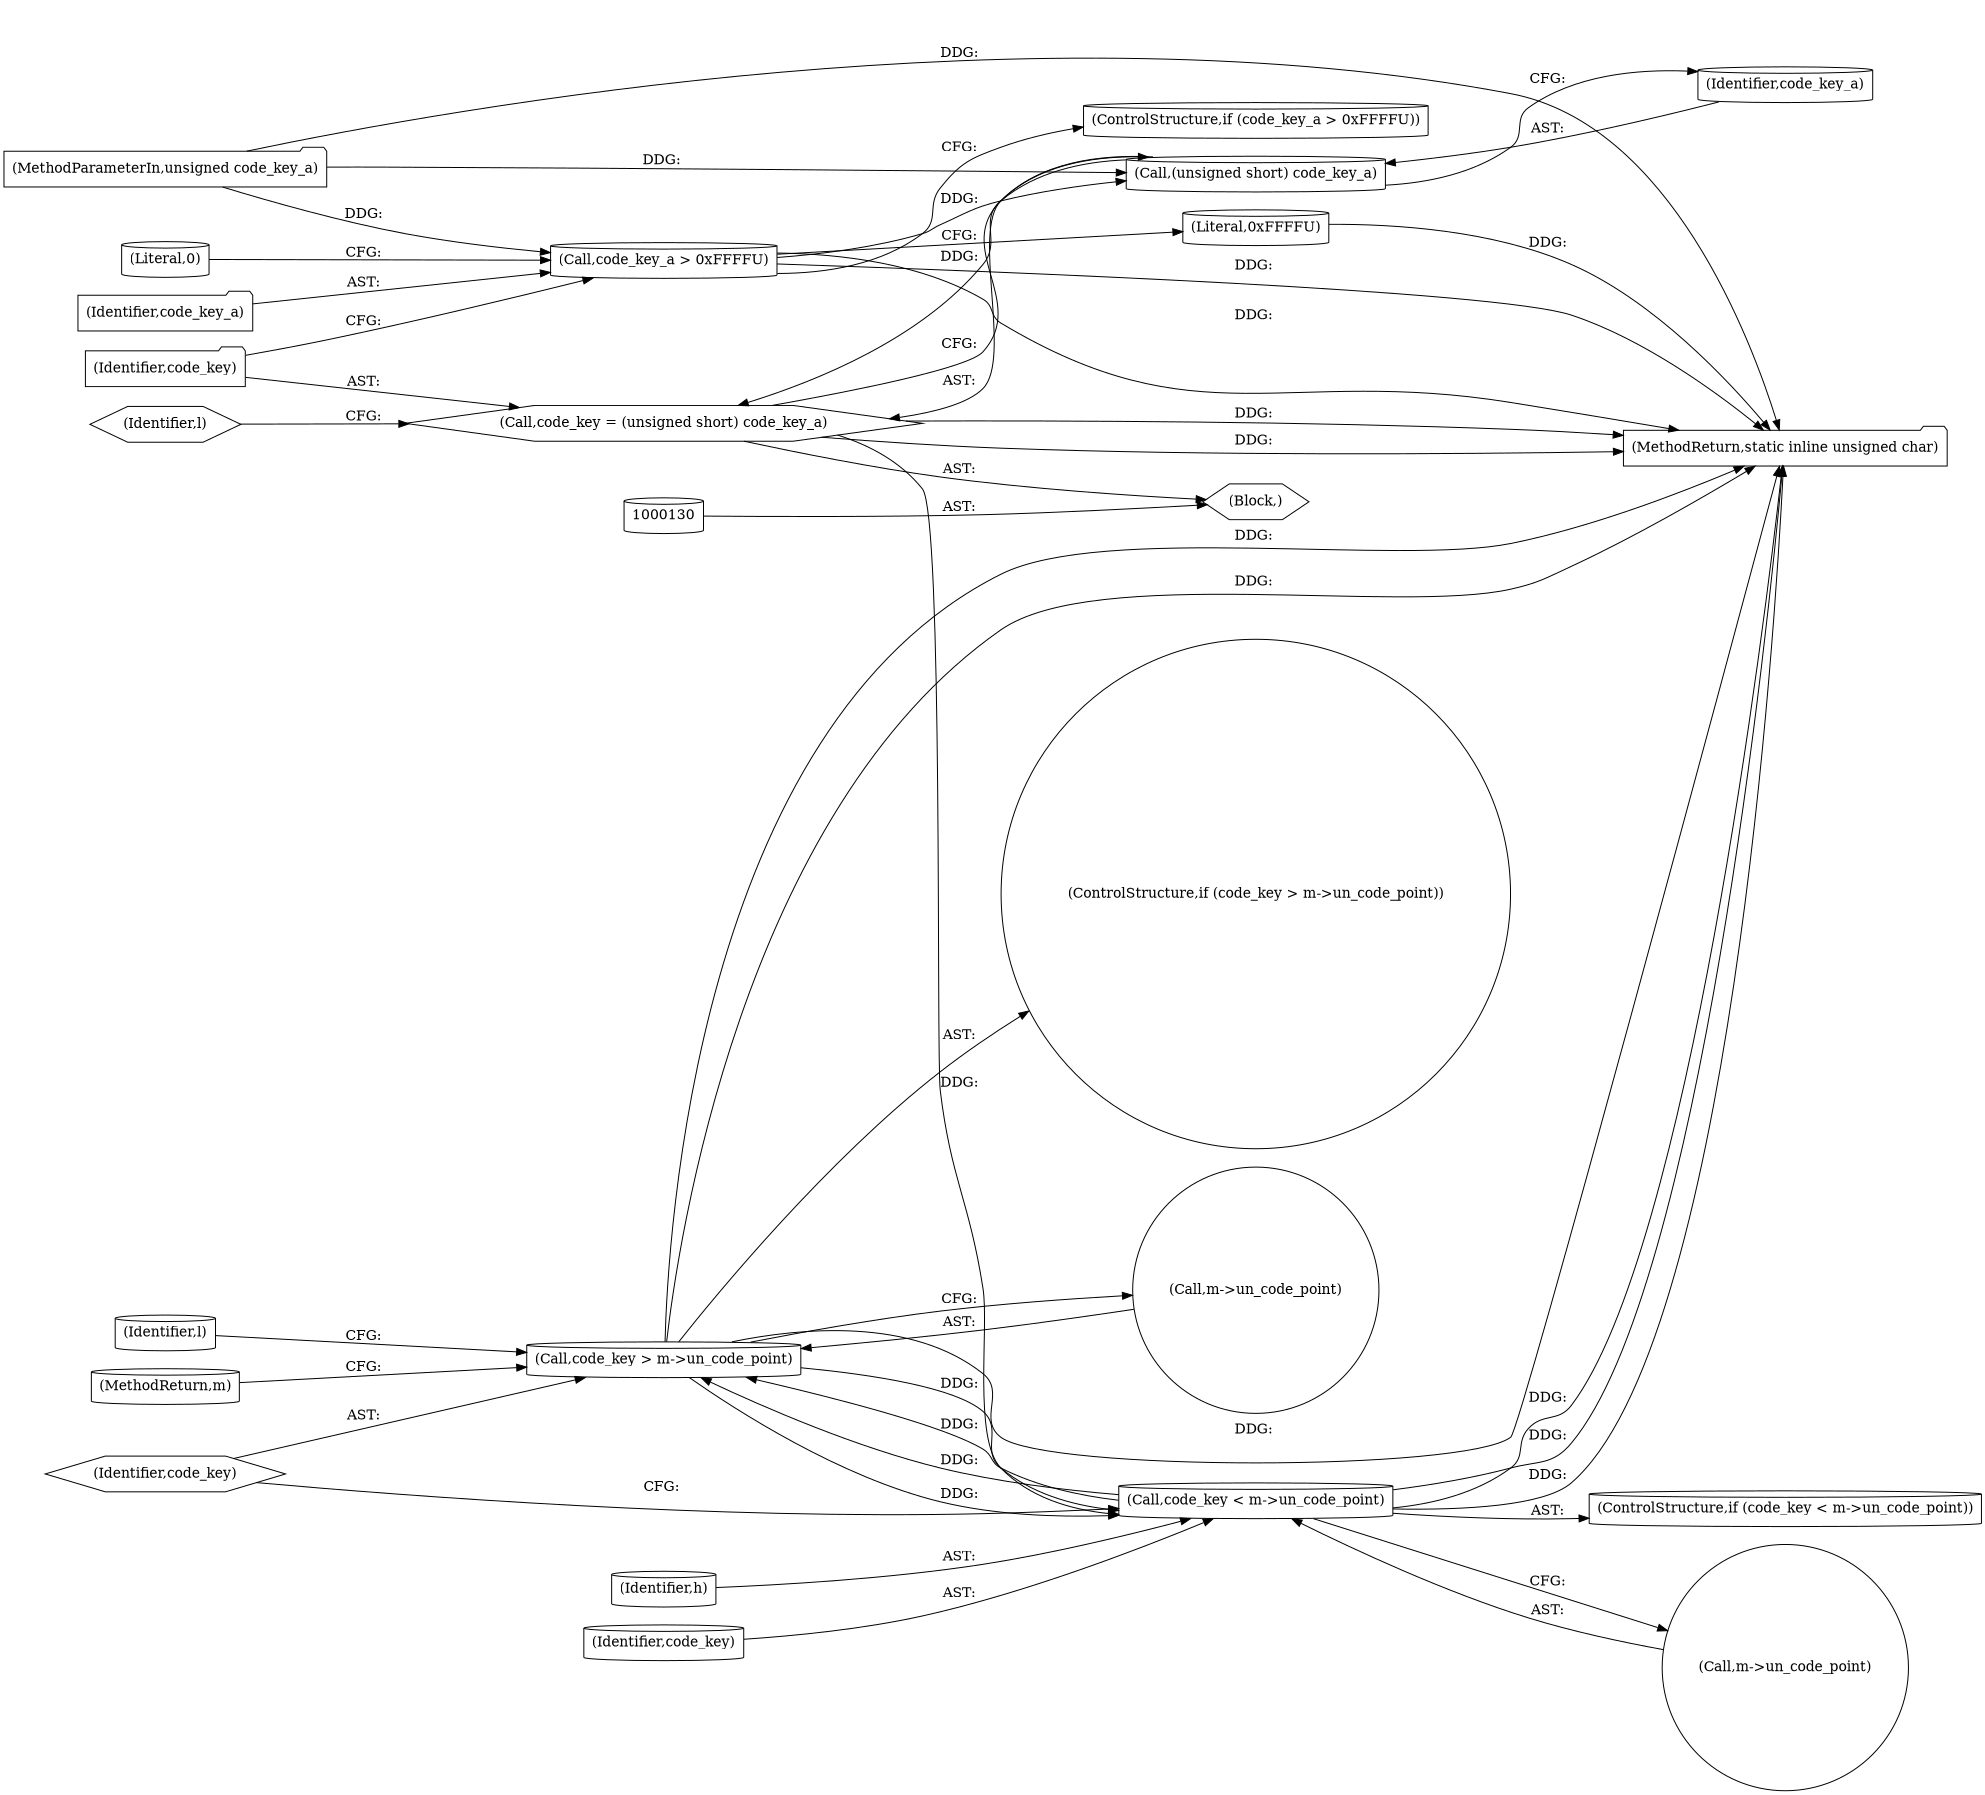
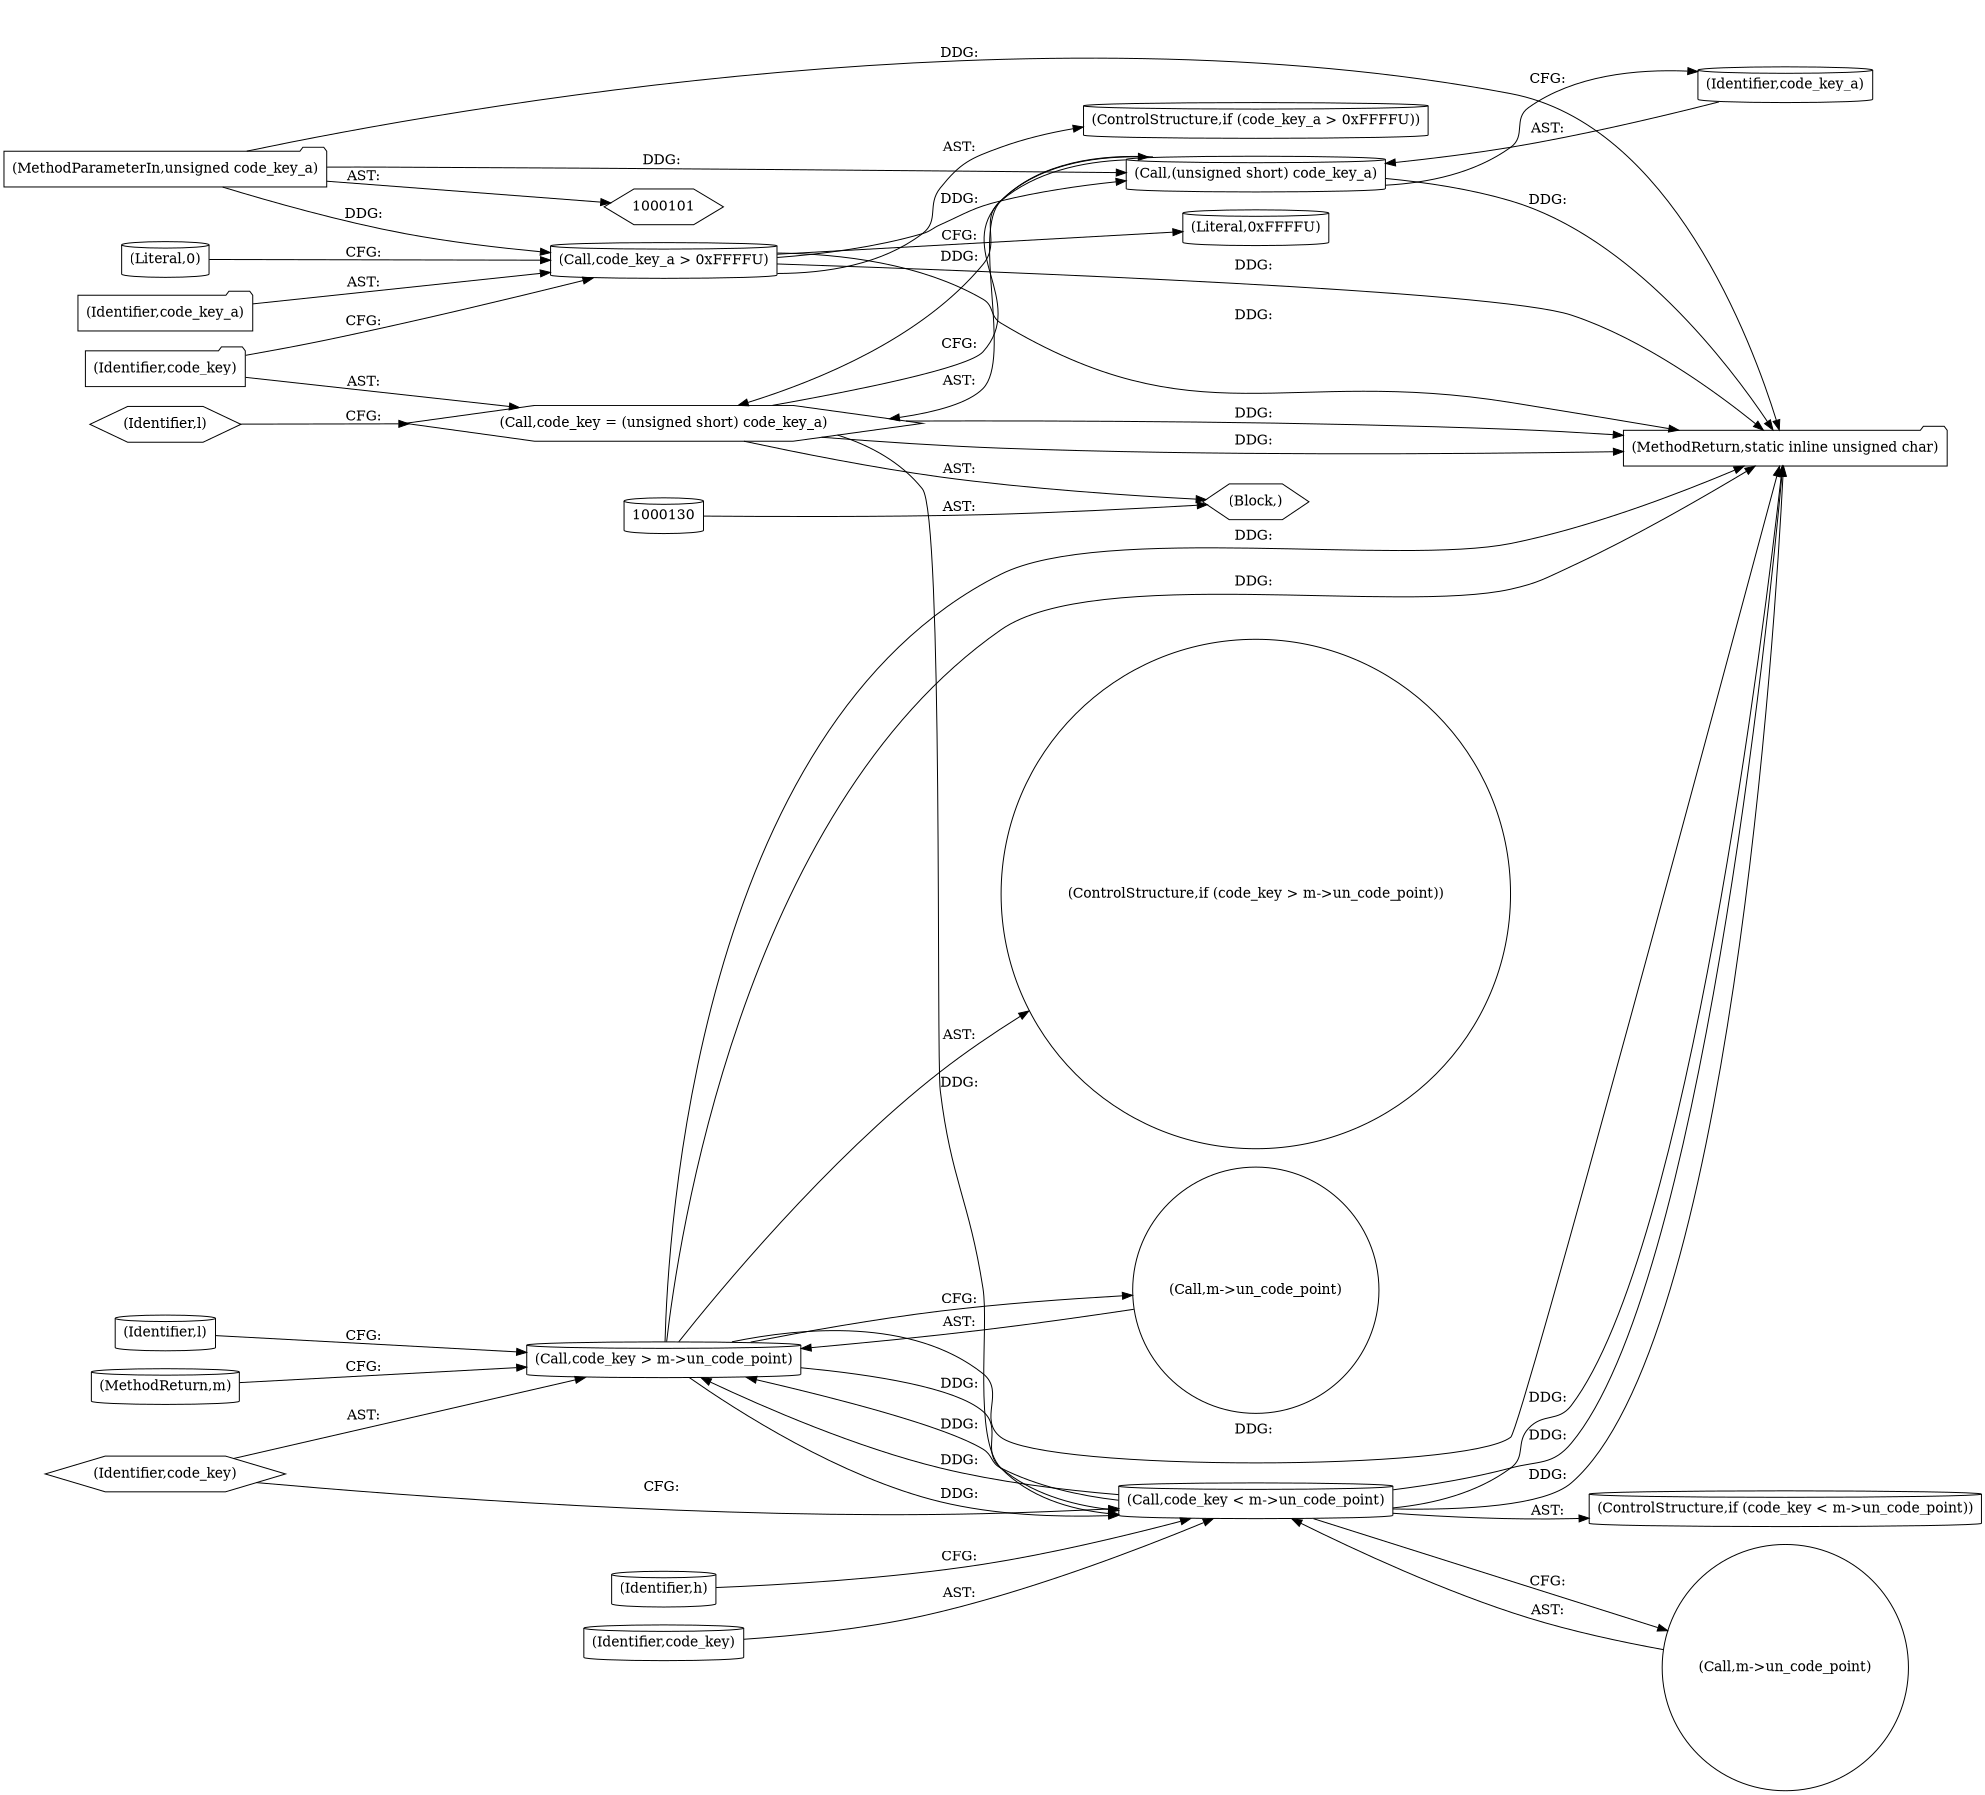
edge "(Call,code_key_a > 0xFFFFU)" -> "(ControlStructure,if (code_key_a > 0xFFFFU))": label "CFG: " -> "AST: "
node "1000101": added
edge "(Literal,0xFFFFU)" -> "(MethodReturn,static inline unsigned char)": now "(Call,(unsigned short) code_key_a)" -> "(MethodReturn,static inline unsigned char)"
edge "(Identifier,h)" -> "(Call,code_key < m->un_code_point)": label "AST: " -> "CFG: "
